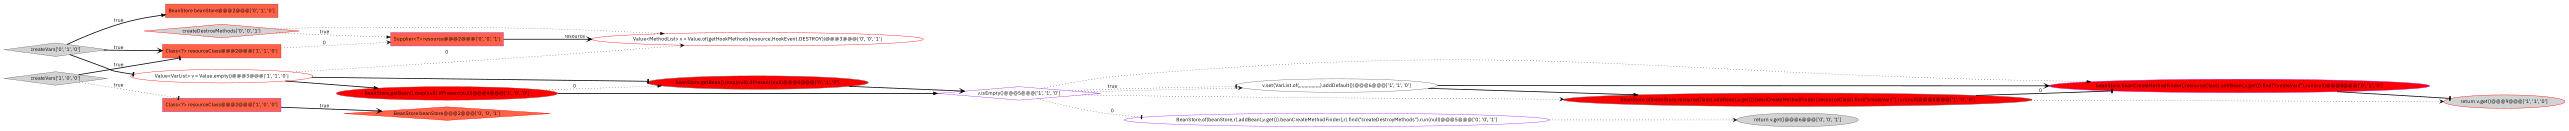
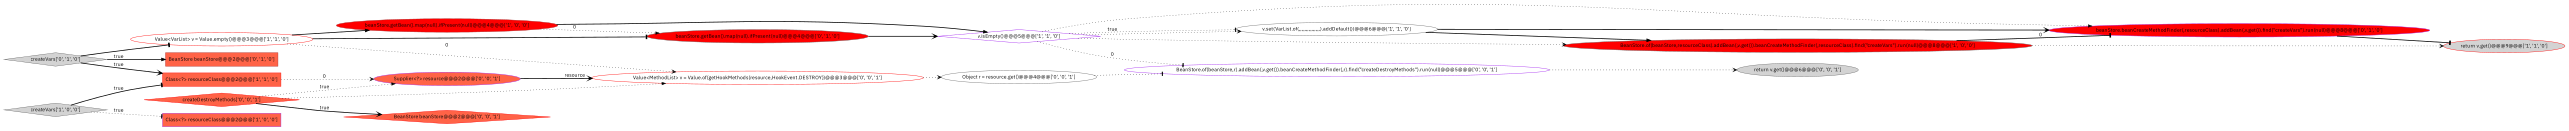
node "createDestroyMethods['0', '0', '1']": fillcolor lightgray -> tomato
node "Supplier<?> resource@@@2@@@['0', '0', '1']": shape box -> ellipse
node "Object r = resource.get()@@@4@@@['0', '0', '1']": added
edge "Class<?> resourceClass@@@2@@@['1', '0', '0']" -> "BeanStore beanStore@@@2@@@['0', '0', '1']": now "createDestroyMethods['0', '0', '1']" -> "BeanStore beanStore@@@2@@@['0', '0', '1']"
